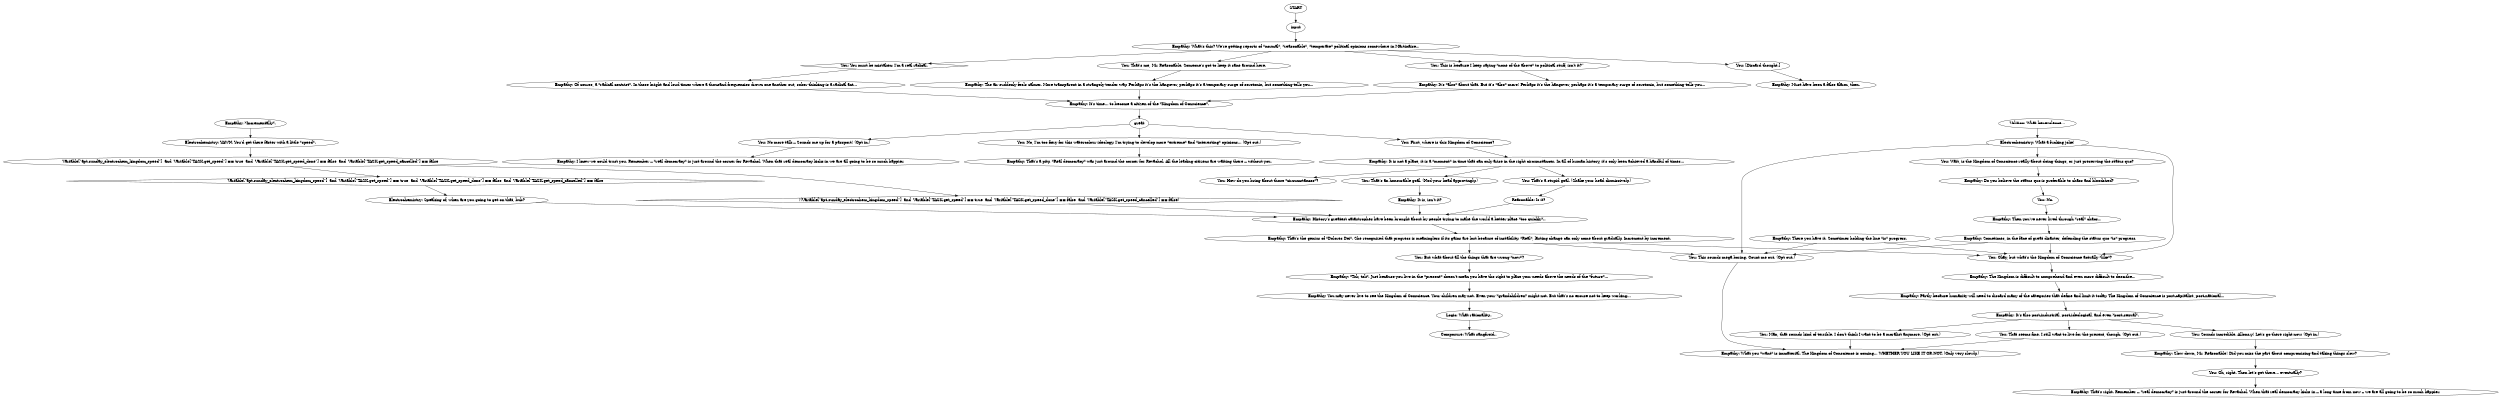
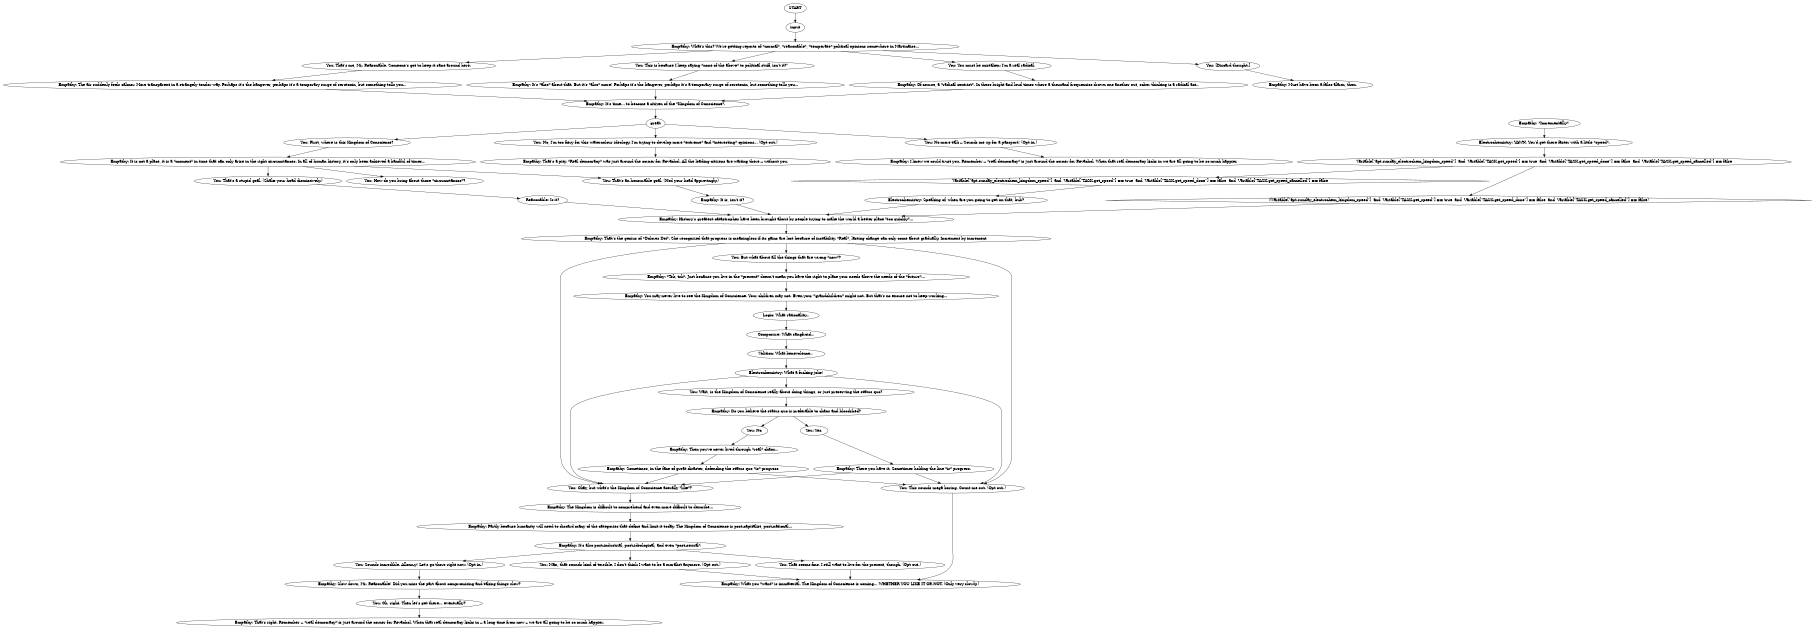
node "You: You must be mistaken: I'm a real radical.": shape diamond -> ellipse
edge "Composure: What sangfroid..." -> "Volition: What benevolence...": added
node "You: Yes.": added
